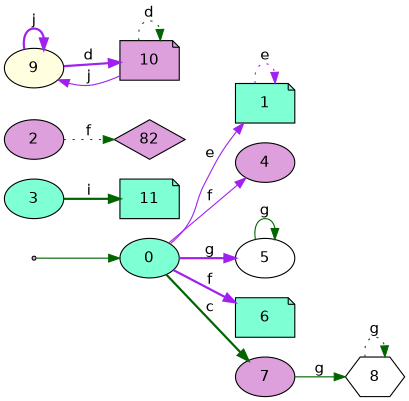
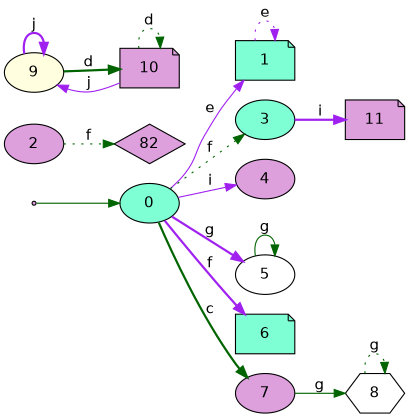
edge "9" -> "10": color purple -> darkgreen
edge "0" -> "3": added, label "f"
edge "0" -> "4": label "f" -> "i"
edge "3" -> "11": color darkgreen -> purple
node "11": fillcolor aquamarine -> plum
